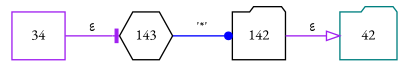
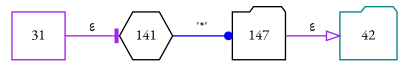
node "34": label "34" -> "31"
node "143": label "143" -> "141"
node "142": label "142" -> "147"
